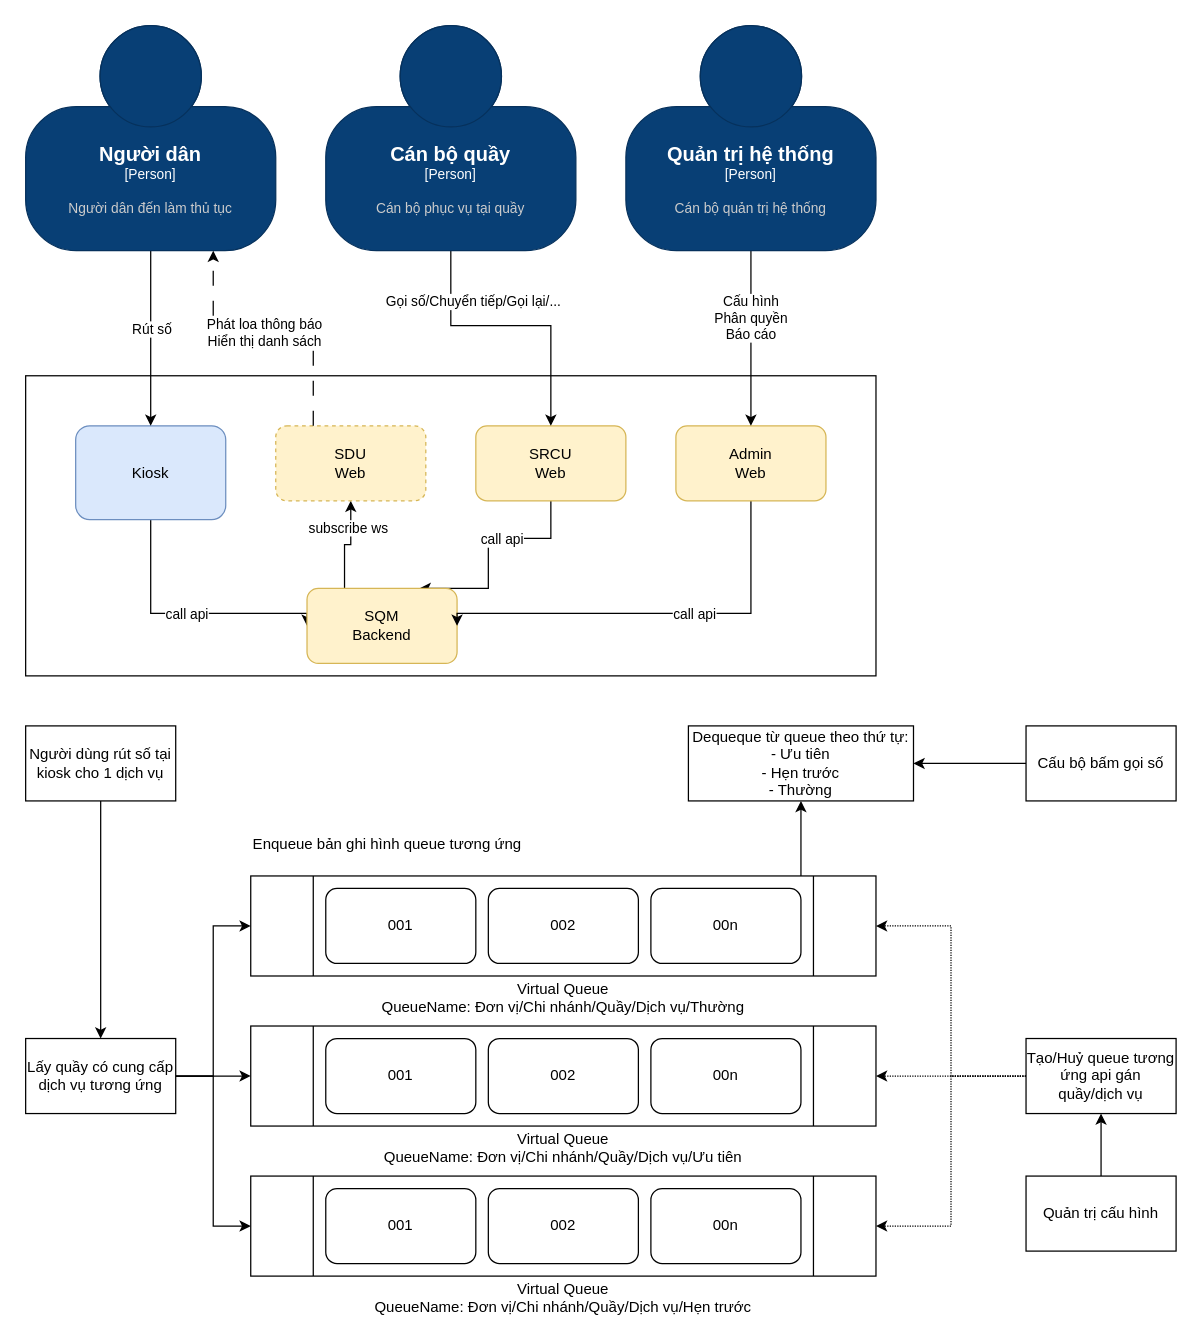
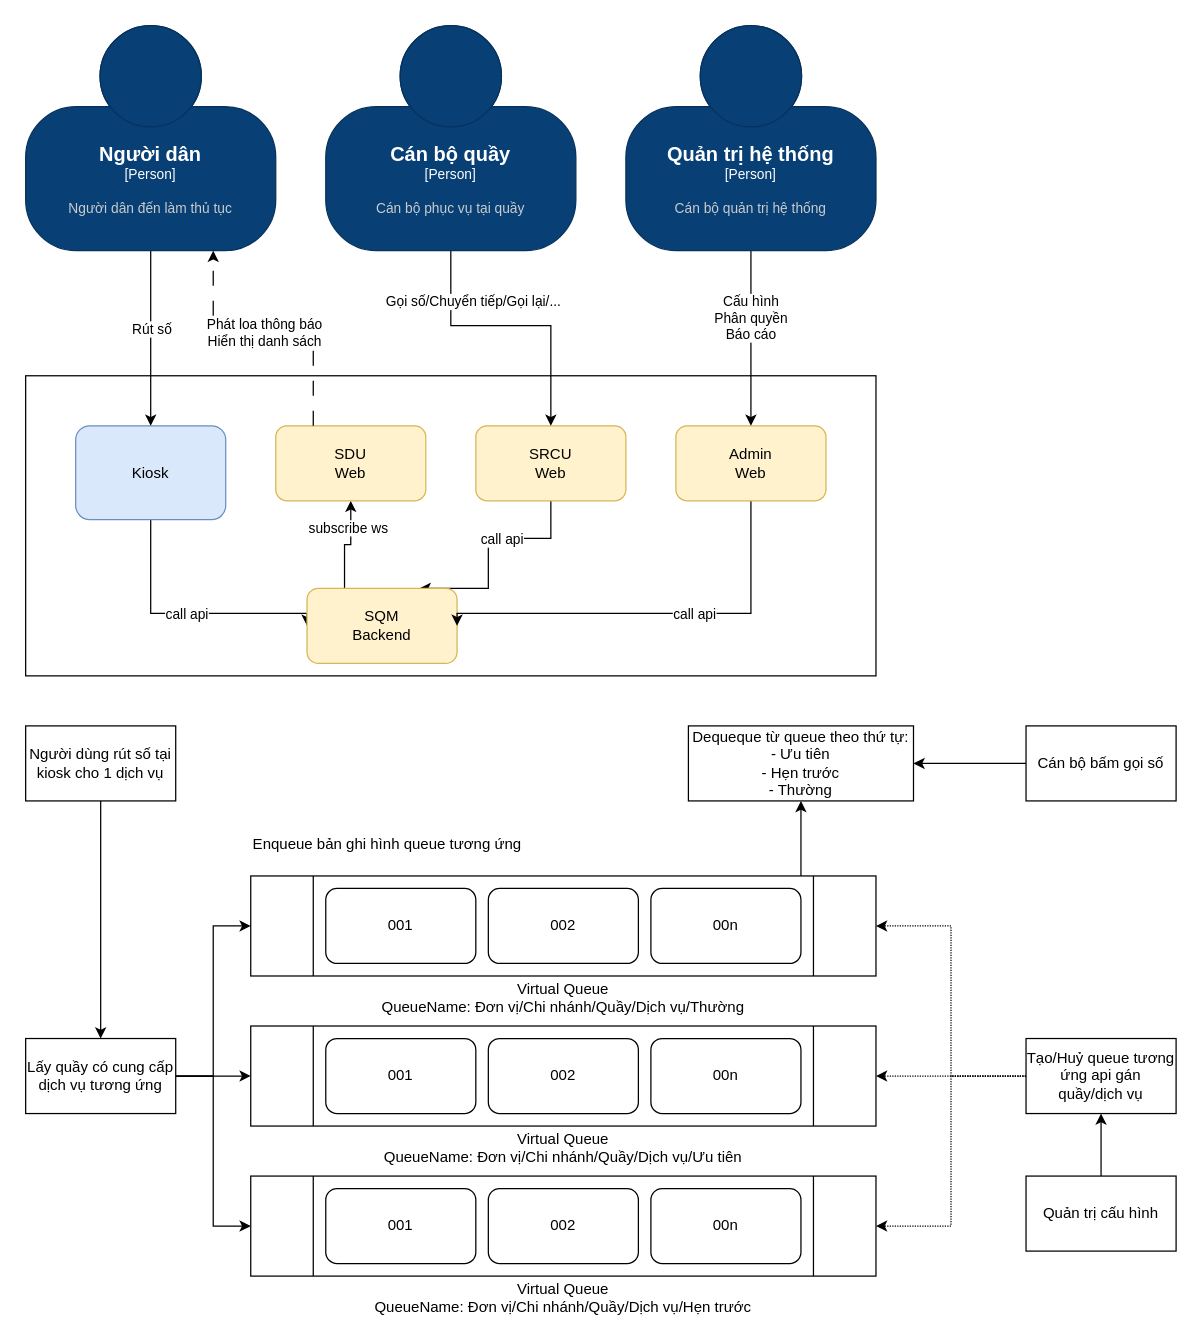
node "SDU Web": style dashed -> solid
node "Cấu bộ bấm gọi số": label "Cấu bộ bấm gọi số" -> "Cán bộ bấm gọi số"
